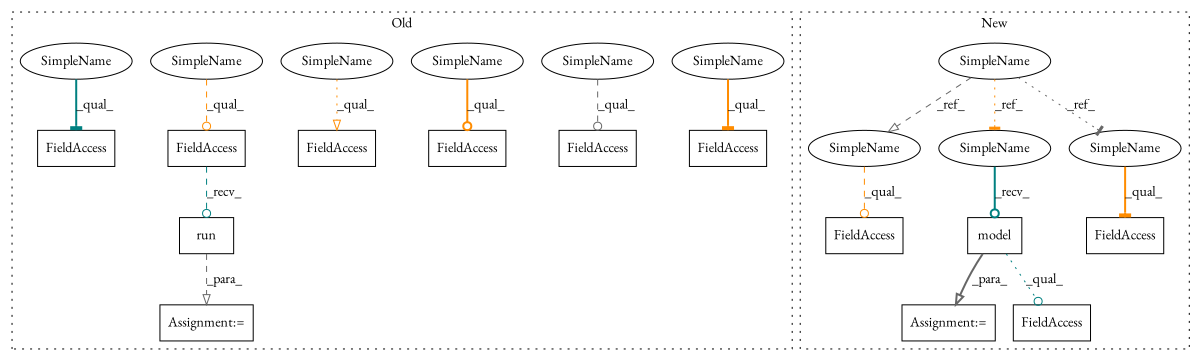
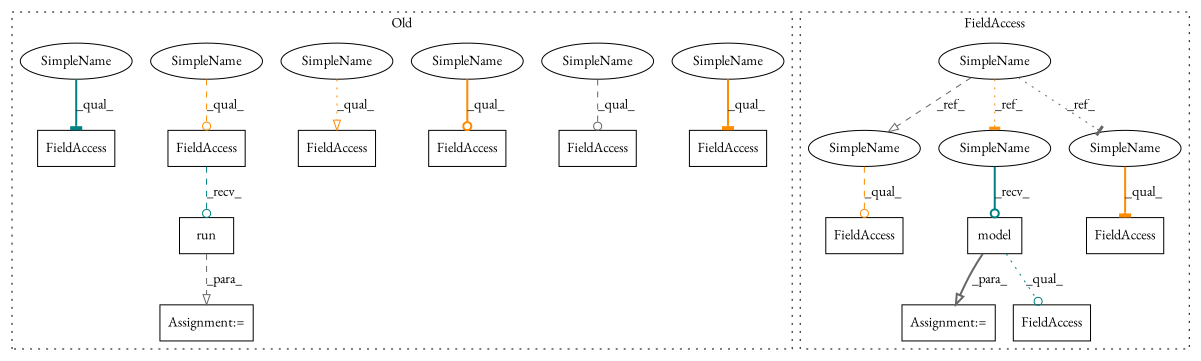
cluster "New": label "New" -> "FieldAccess"
